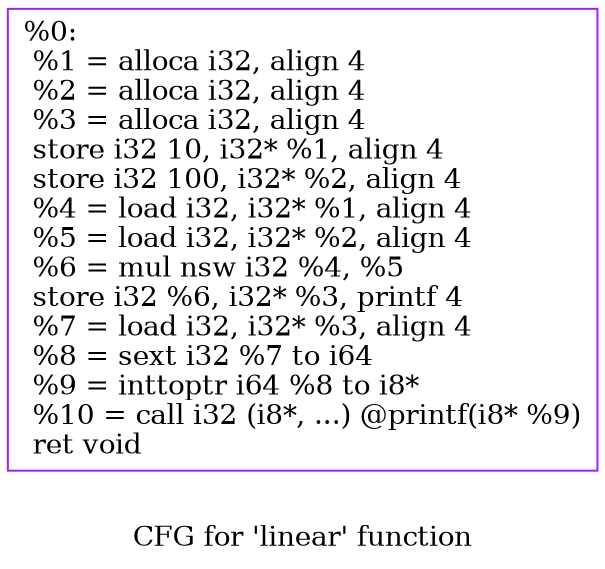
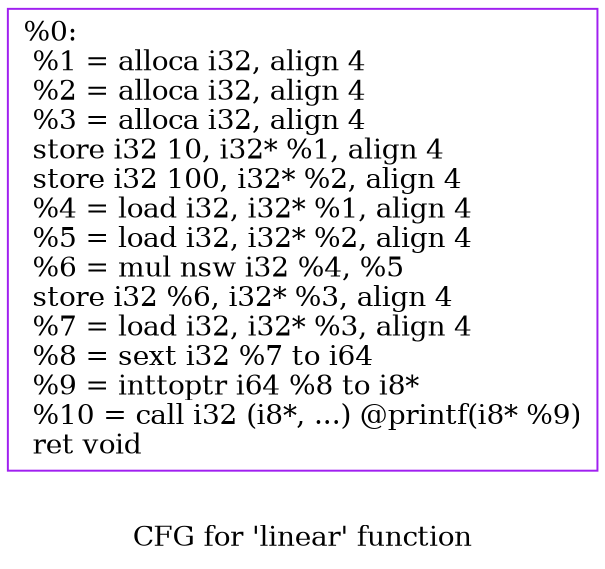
node "%0:": text "store i32 %6, i32* %3, printf 4" -> "store i32 %6, i32* %3, align 4"
